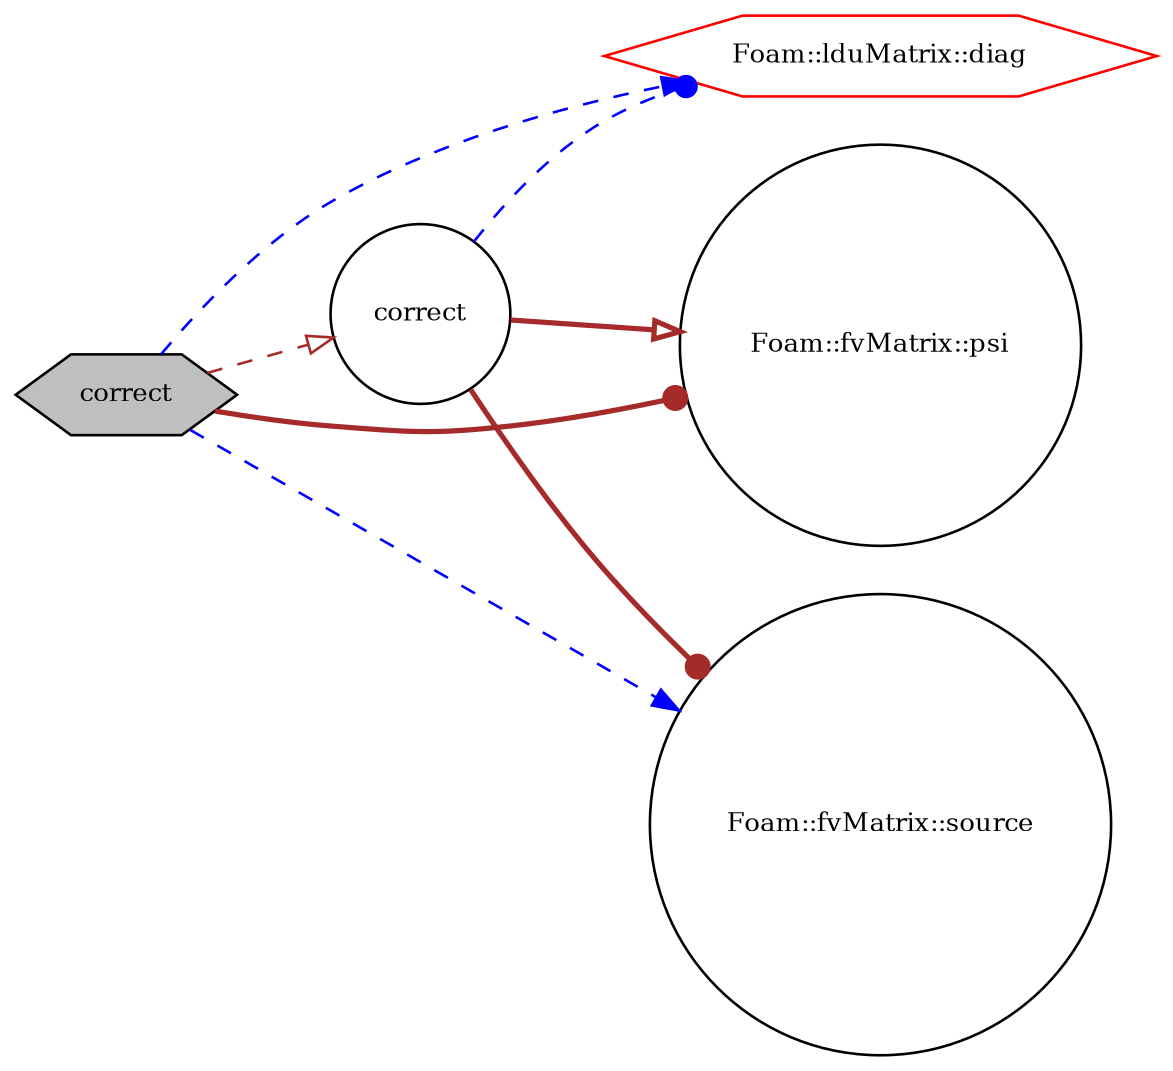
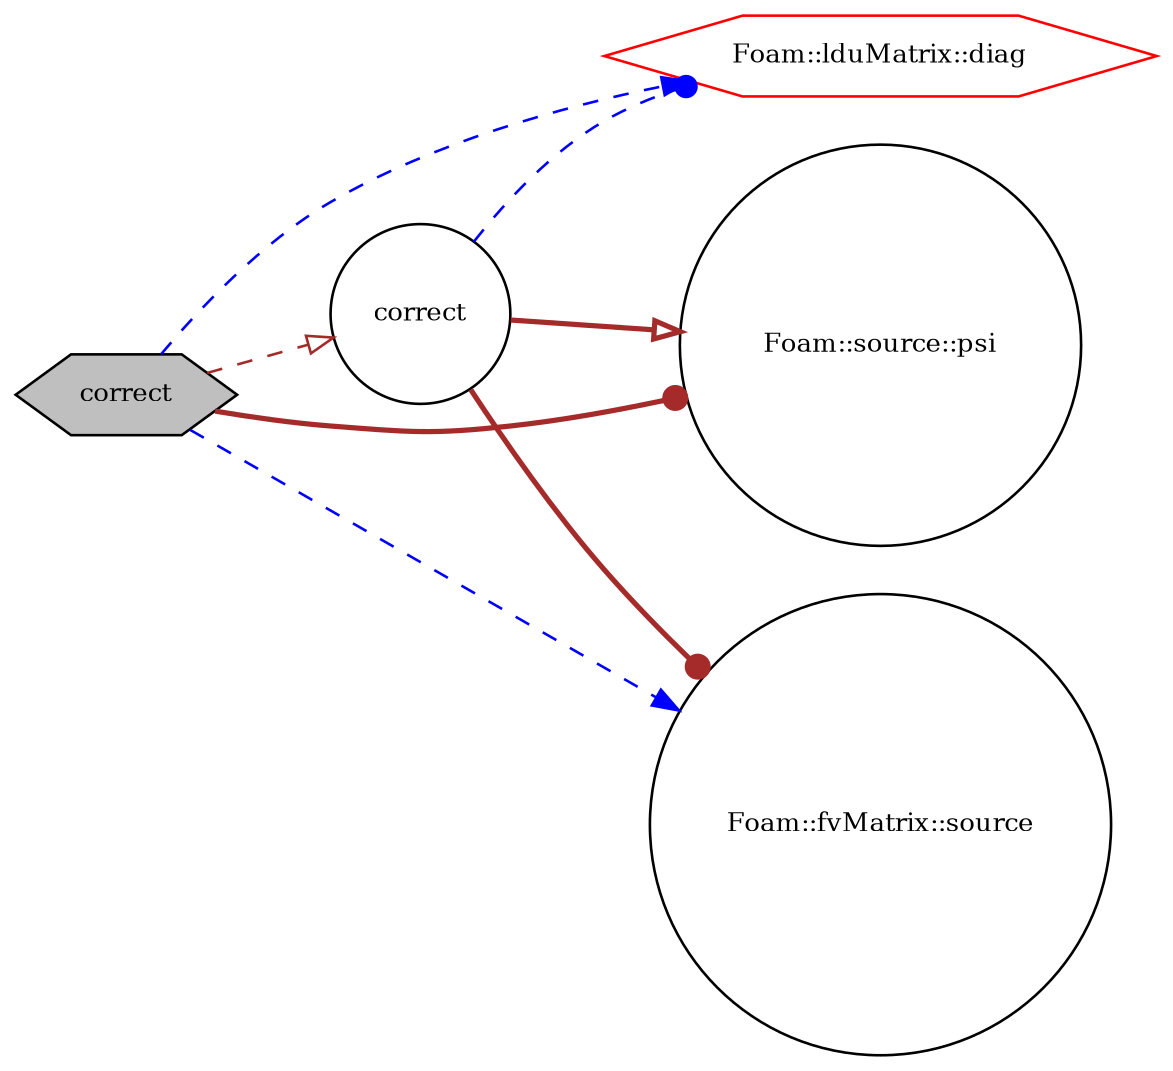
node "Foam::fvMatrix::psi": label "Foam::fvMatrix::psi" -> "Foam::source::psi"
